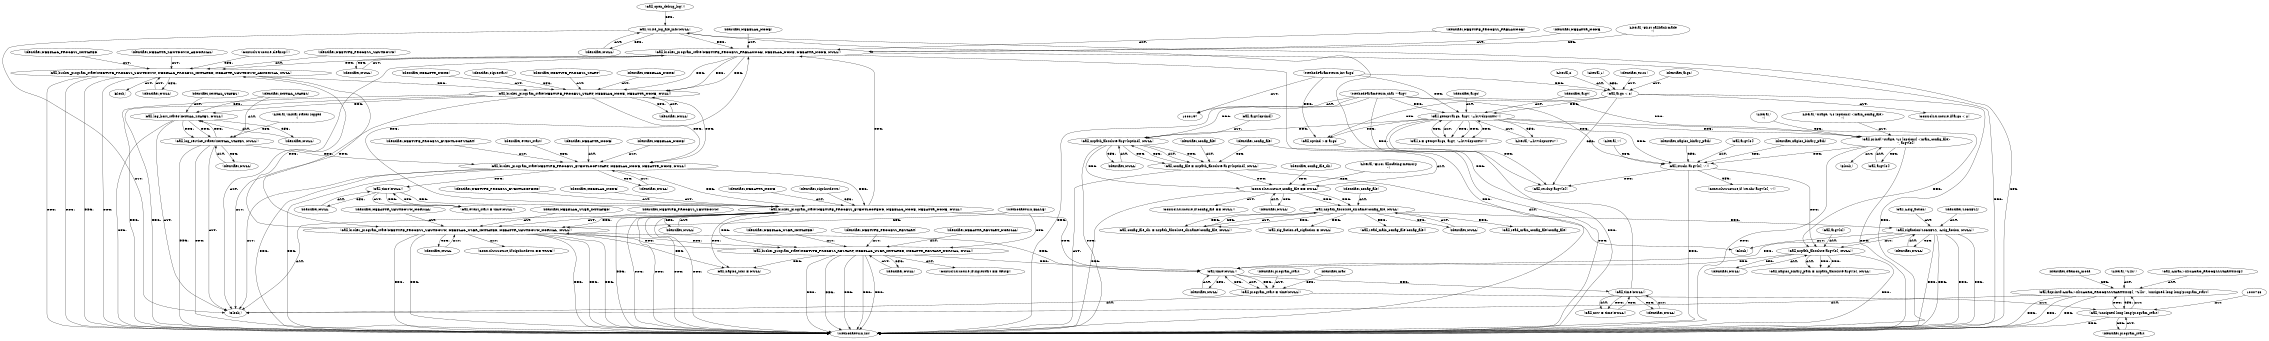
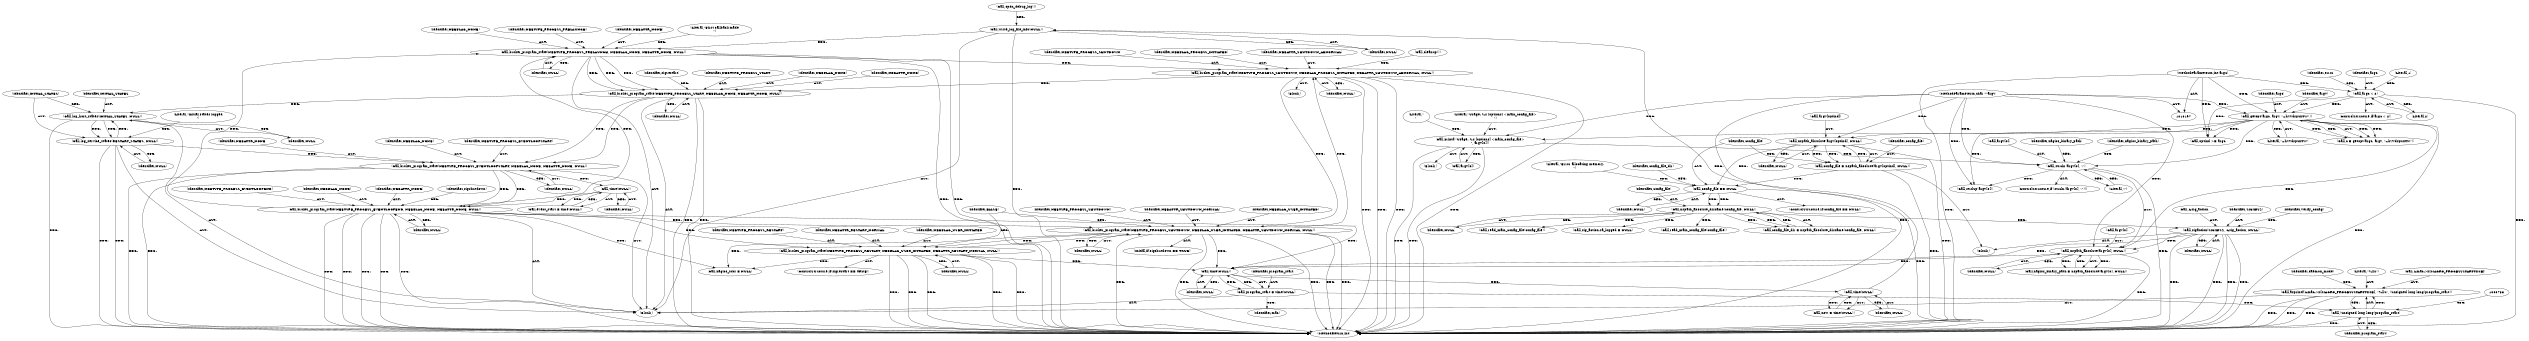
node "(ControlStructure,cleanup())": label "(ControlStructure,cleanup())" -> "(Call,cleanup())"
edge "(Identifier,error)" -> "(Call,argc < 2)": label "AST: " -> "CFG: "
node "1000197": label "1000197" -> "1010197"
edge "(Call,argc < 2)" -> "(Call,optind >= argc)": label "CFG: " -> "DDG: "
edge "(MethodParameterIn,char **argv)" -> "(Call,nspath_absolute(argv[0], NULL))": added, label "DDG:"
edge "(Call,argc < 2)" -> "(Call,strdup(argv[0]))": now "(Call,argc < 2)" -> "(Literal,2)"
node "(Call,log_service_states(INITIAL_STATES, NULL))": label "(Call,log_service_states(INITIAL_STATES, NULL))" -> "(Call,log_service_states(RESTART_STATES, NULL))"
node "(Identifier,event_start)": removed
edge "(Call,config_file = nspath_absolute(argv[optind], NULL))" -> "(Call,nspath_absolute(argv[optind], NULL))": label "CFG: " -> "DDG: "
edge "(Call,strchr(argv[0], '/'))" -> "(Literal,'/')": added, label "CFG:"
edge "(Call,strchr(argv[0], '/'))" -> "(ControlStructure,if (strchr(argv[0], '/')))": label "CFG: " -> "AST: "
node "(ControlStructure,config_file == NULL)": label "(ControlStructure,config_file == NULL)" -> "(Call,config_file == NULL)"
edge "(Call,write_log_file_info(NULL))" -> "(MethodReturn,int)": label "CFG: " -> "DDG: "
node "(MethodReturn,FALSE)": label "(MethodReturn,FALSE)" -> "(Identifier,FALSE)"
edge "(Call,strchr(argv[0], '/'))" -> "(Call,nspath_absolute(argv[0], NULL))": label "DDG: " -> "AST: "
node "(Identifier,verify_config)": added
edge "(Call,log_host_states(INITIAL_STATES, NULL))" -> "(MethodReturn,int)": label "CFG: " -> "DDG: "
node "(Call,sig_action.sa_sigaction = NULL)": label "(Call,sig_action.sa_sigaction = NULL)" -> "(Call,sig_action.sa_logged = NULL)"
edge "(Call,sigaction(SIGXFSZ, &sig_action, NULL))" -> "(Call,nspath_absolute(argv[0], NULL))": label "AST: " -> "DDG: "
node "(ControlStructure,if(sigshutdown == TRUE))": label "(ControlStructure,if(sigshutdown == TRUE))" -> "(Initial,if(sigshutdown == TRUE))"
edge "(Call,config_file = nspath_absolute(argv[optind], NULL))" -> "(MethodReturn,int)": label "AST: " -> "DDG: "
edge "(Call,nagios_binary_path = nspath_absolute(argv[0], NULL))" -> "(Call,nspath_absolute(argv[0], NULL))": added, label "CFG:"
edge "(Identifier,mac)" -> "(Call,program_start = time(NULL))": reversed
edge "(Call,optind >= argc)" -> "(MethodReturn,int)": now "(MethodParameterIn,int argc)" -> "(MethodReturn,int)"
edge "(Call,program_start = time(NULL))" -> "(Call,(unsigned long long)program_start)": label "AST: " -> "DDG: "
edge "1000783" -> "(Call,(unsigned long long)program_start)": label "AST: " -> "CFG: "
